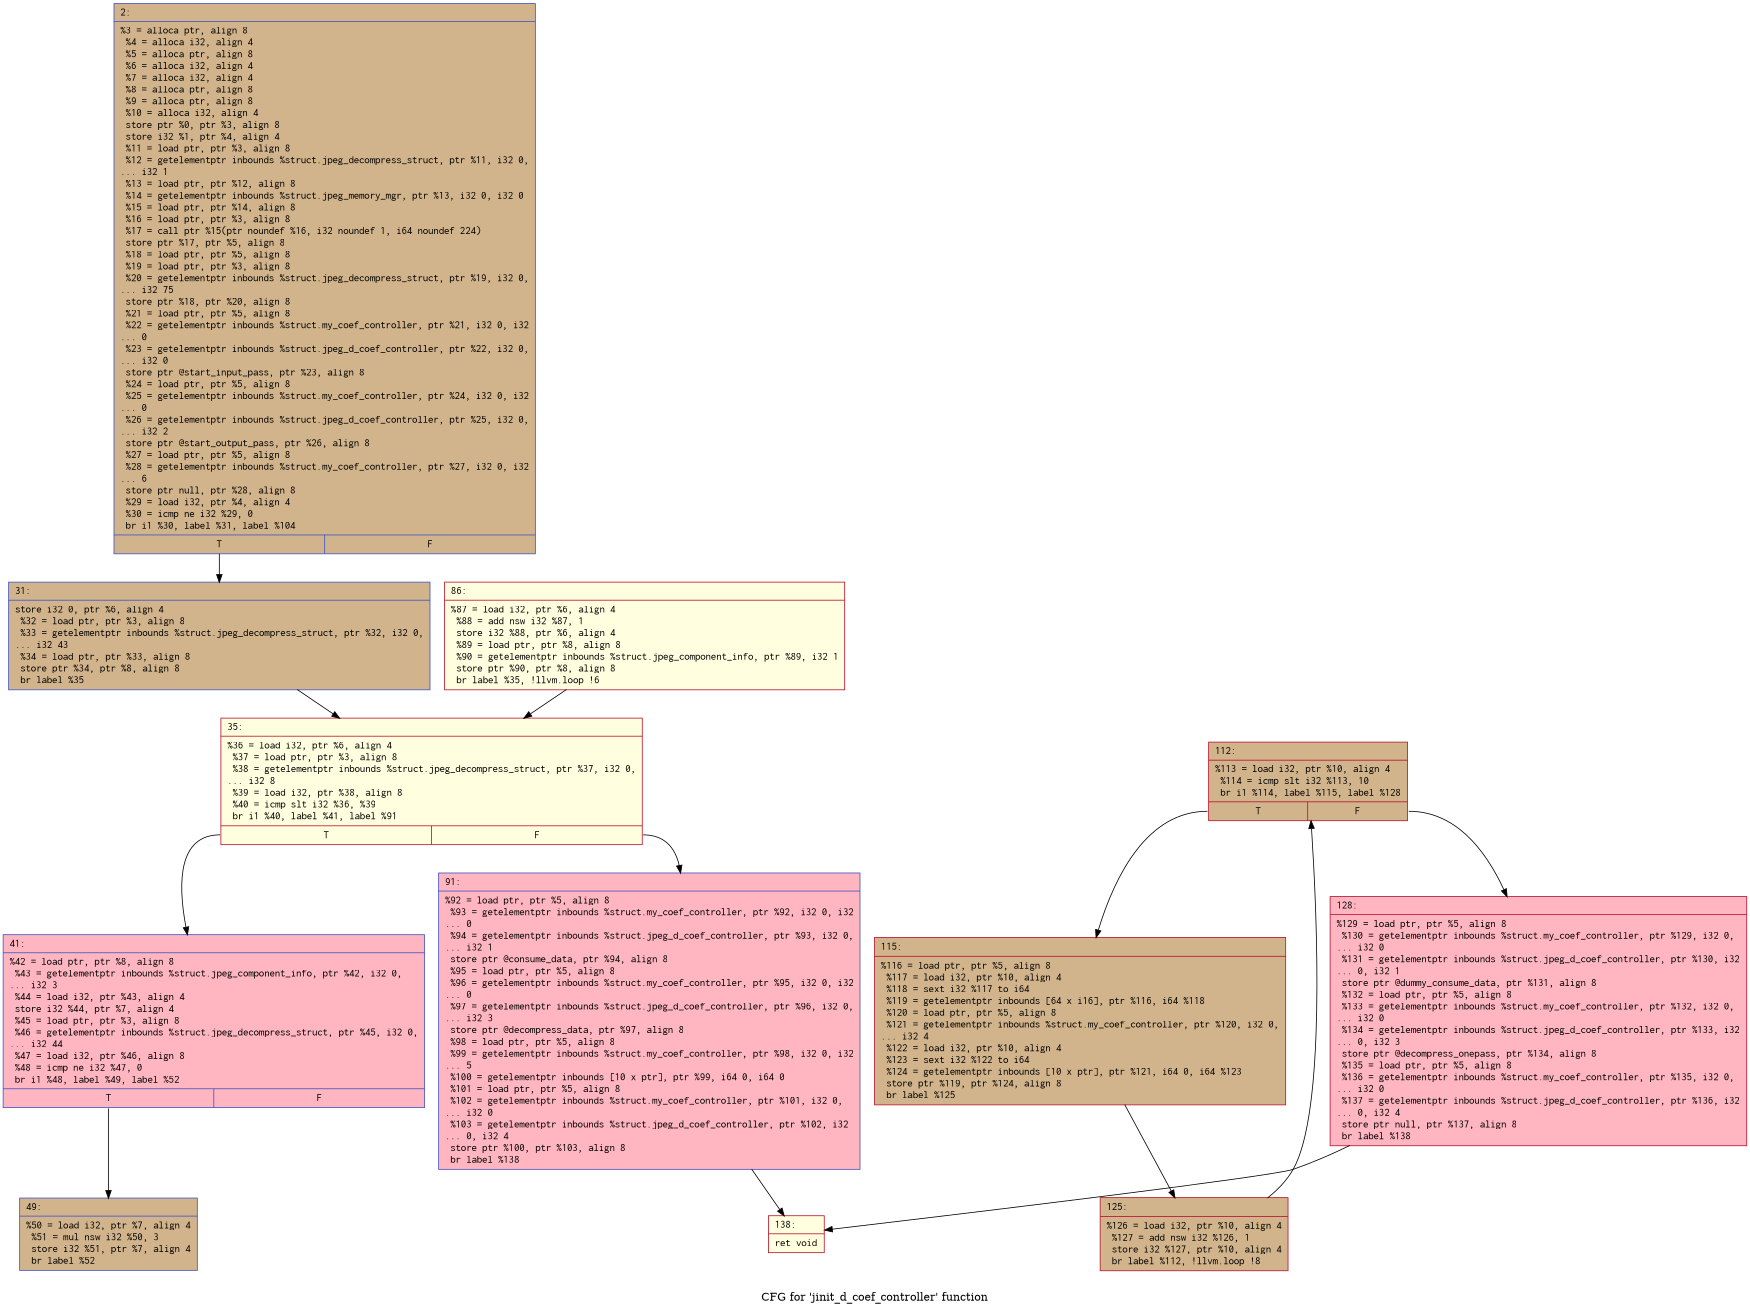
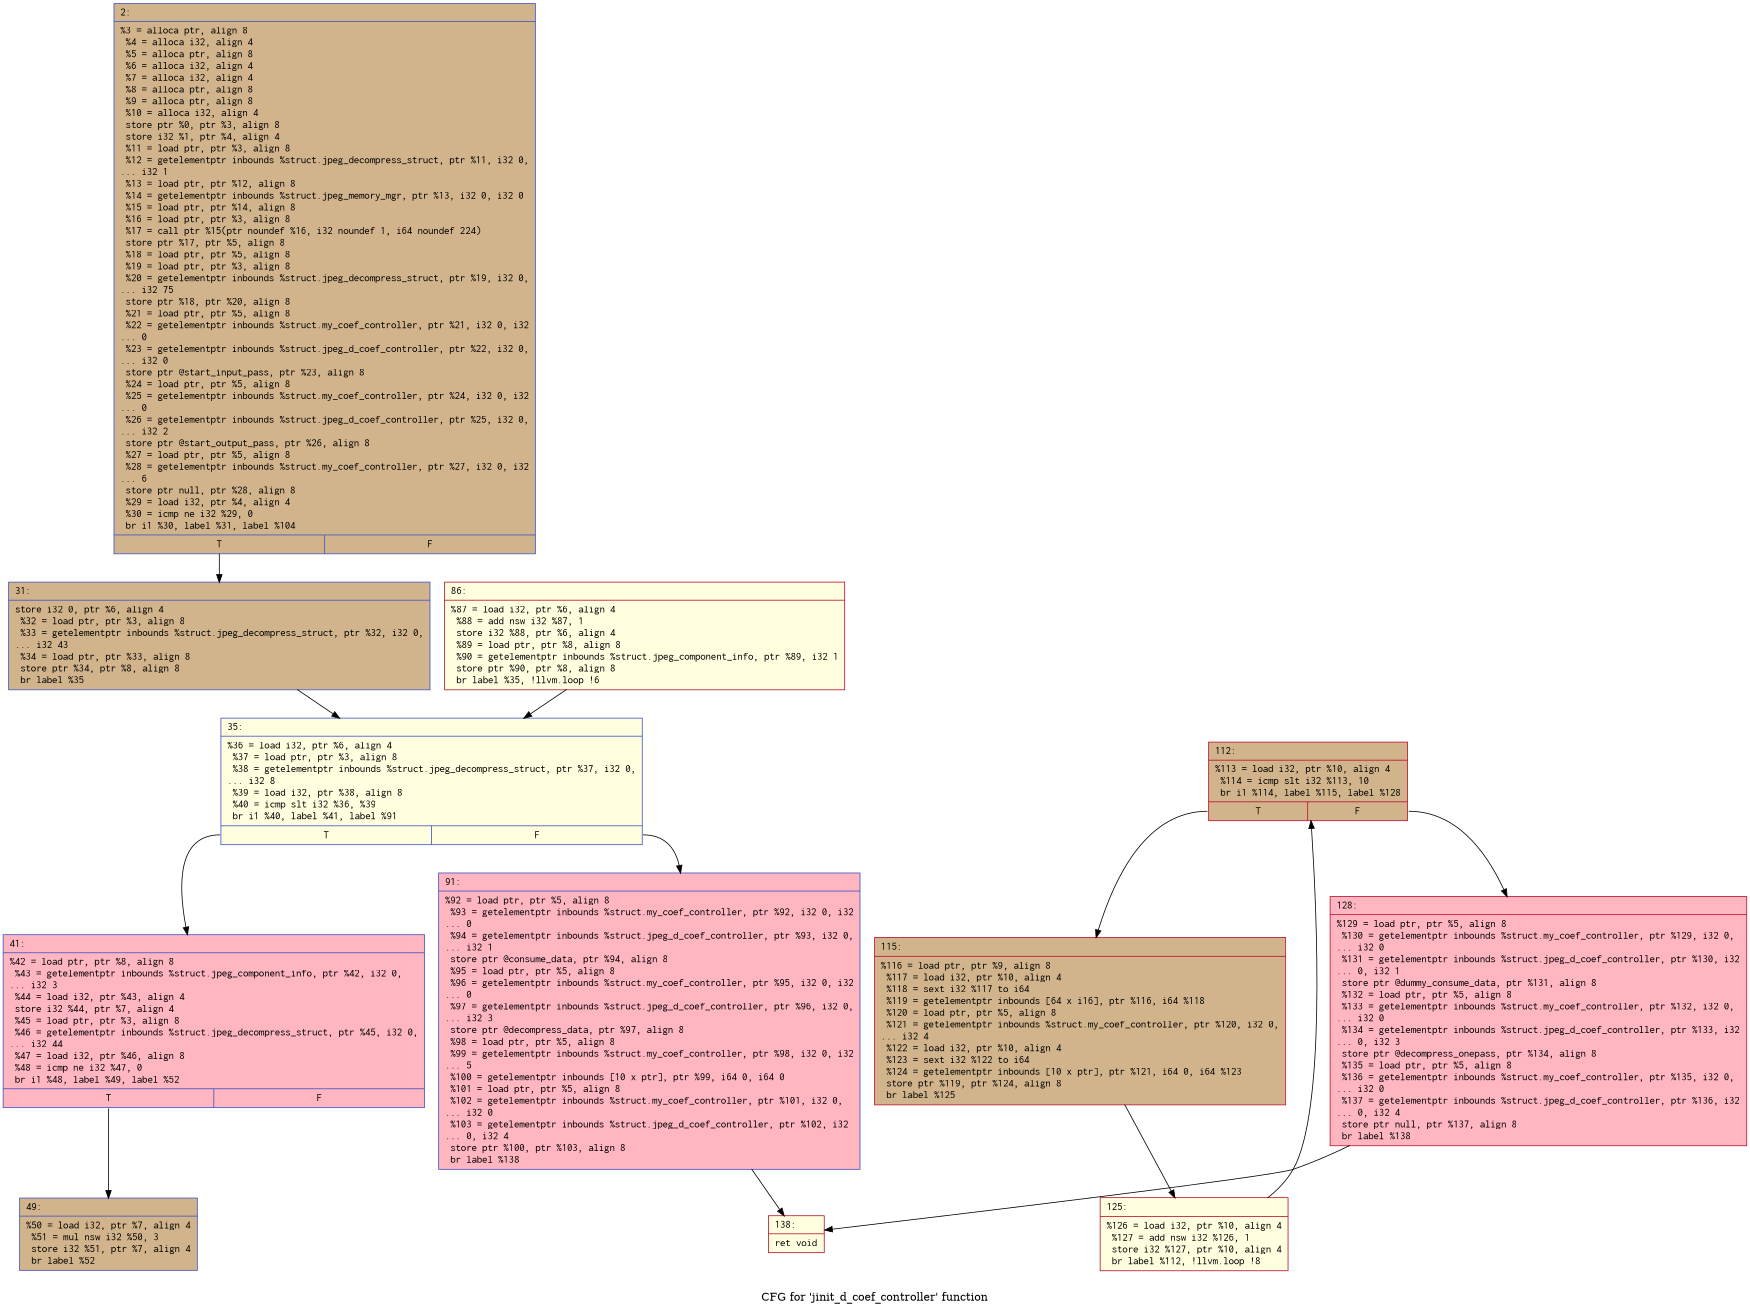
node "35:": color #b70d28ff -> #3d50c3ff
node "115:": text "%116 = load ptr, ptr %5, align 8" -> "%116 = load ptr, ptr %9, align 8"
node "125:": fillcolor tan -> lightyellow
